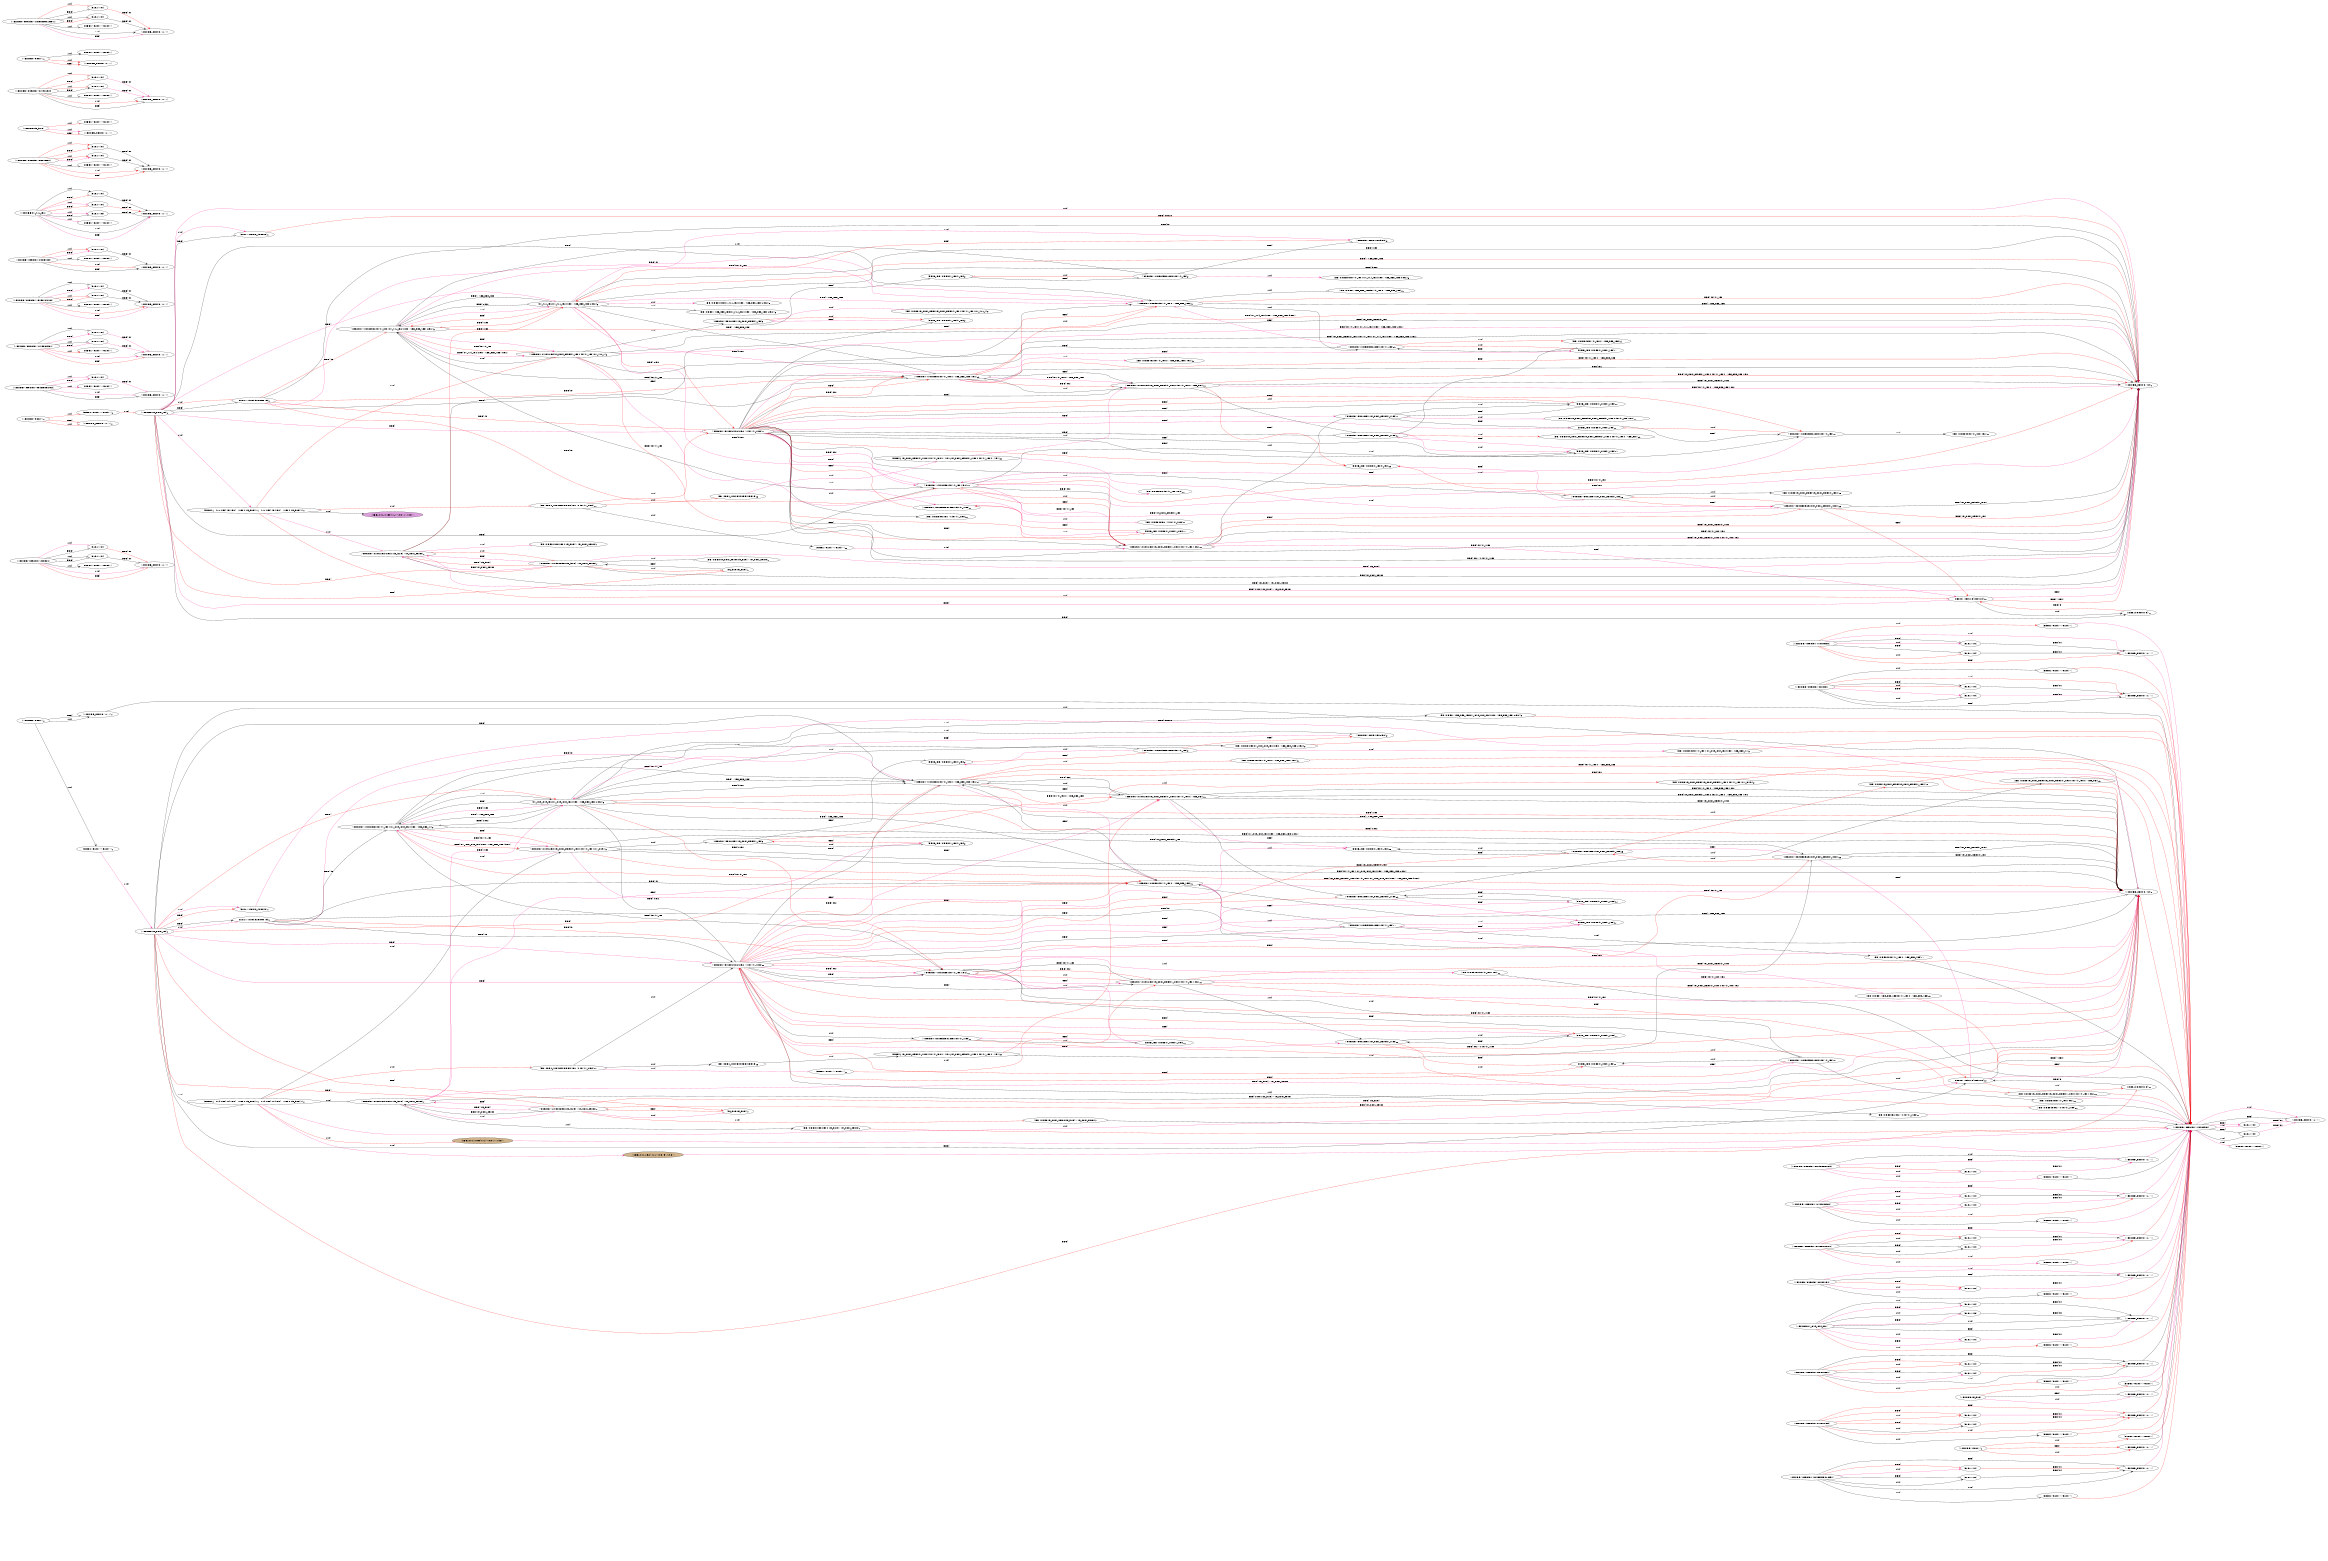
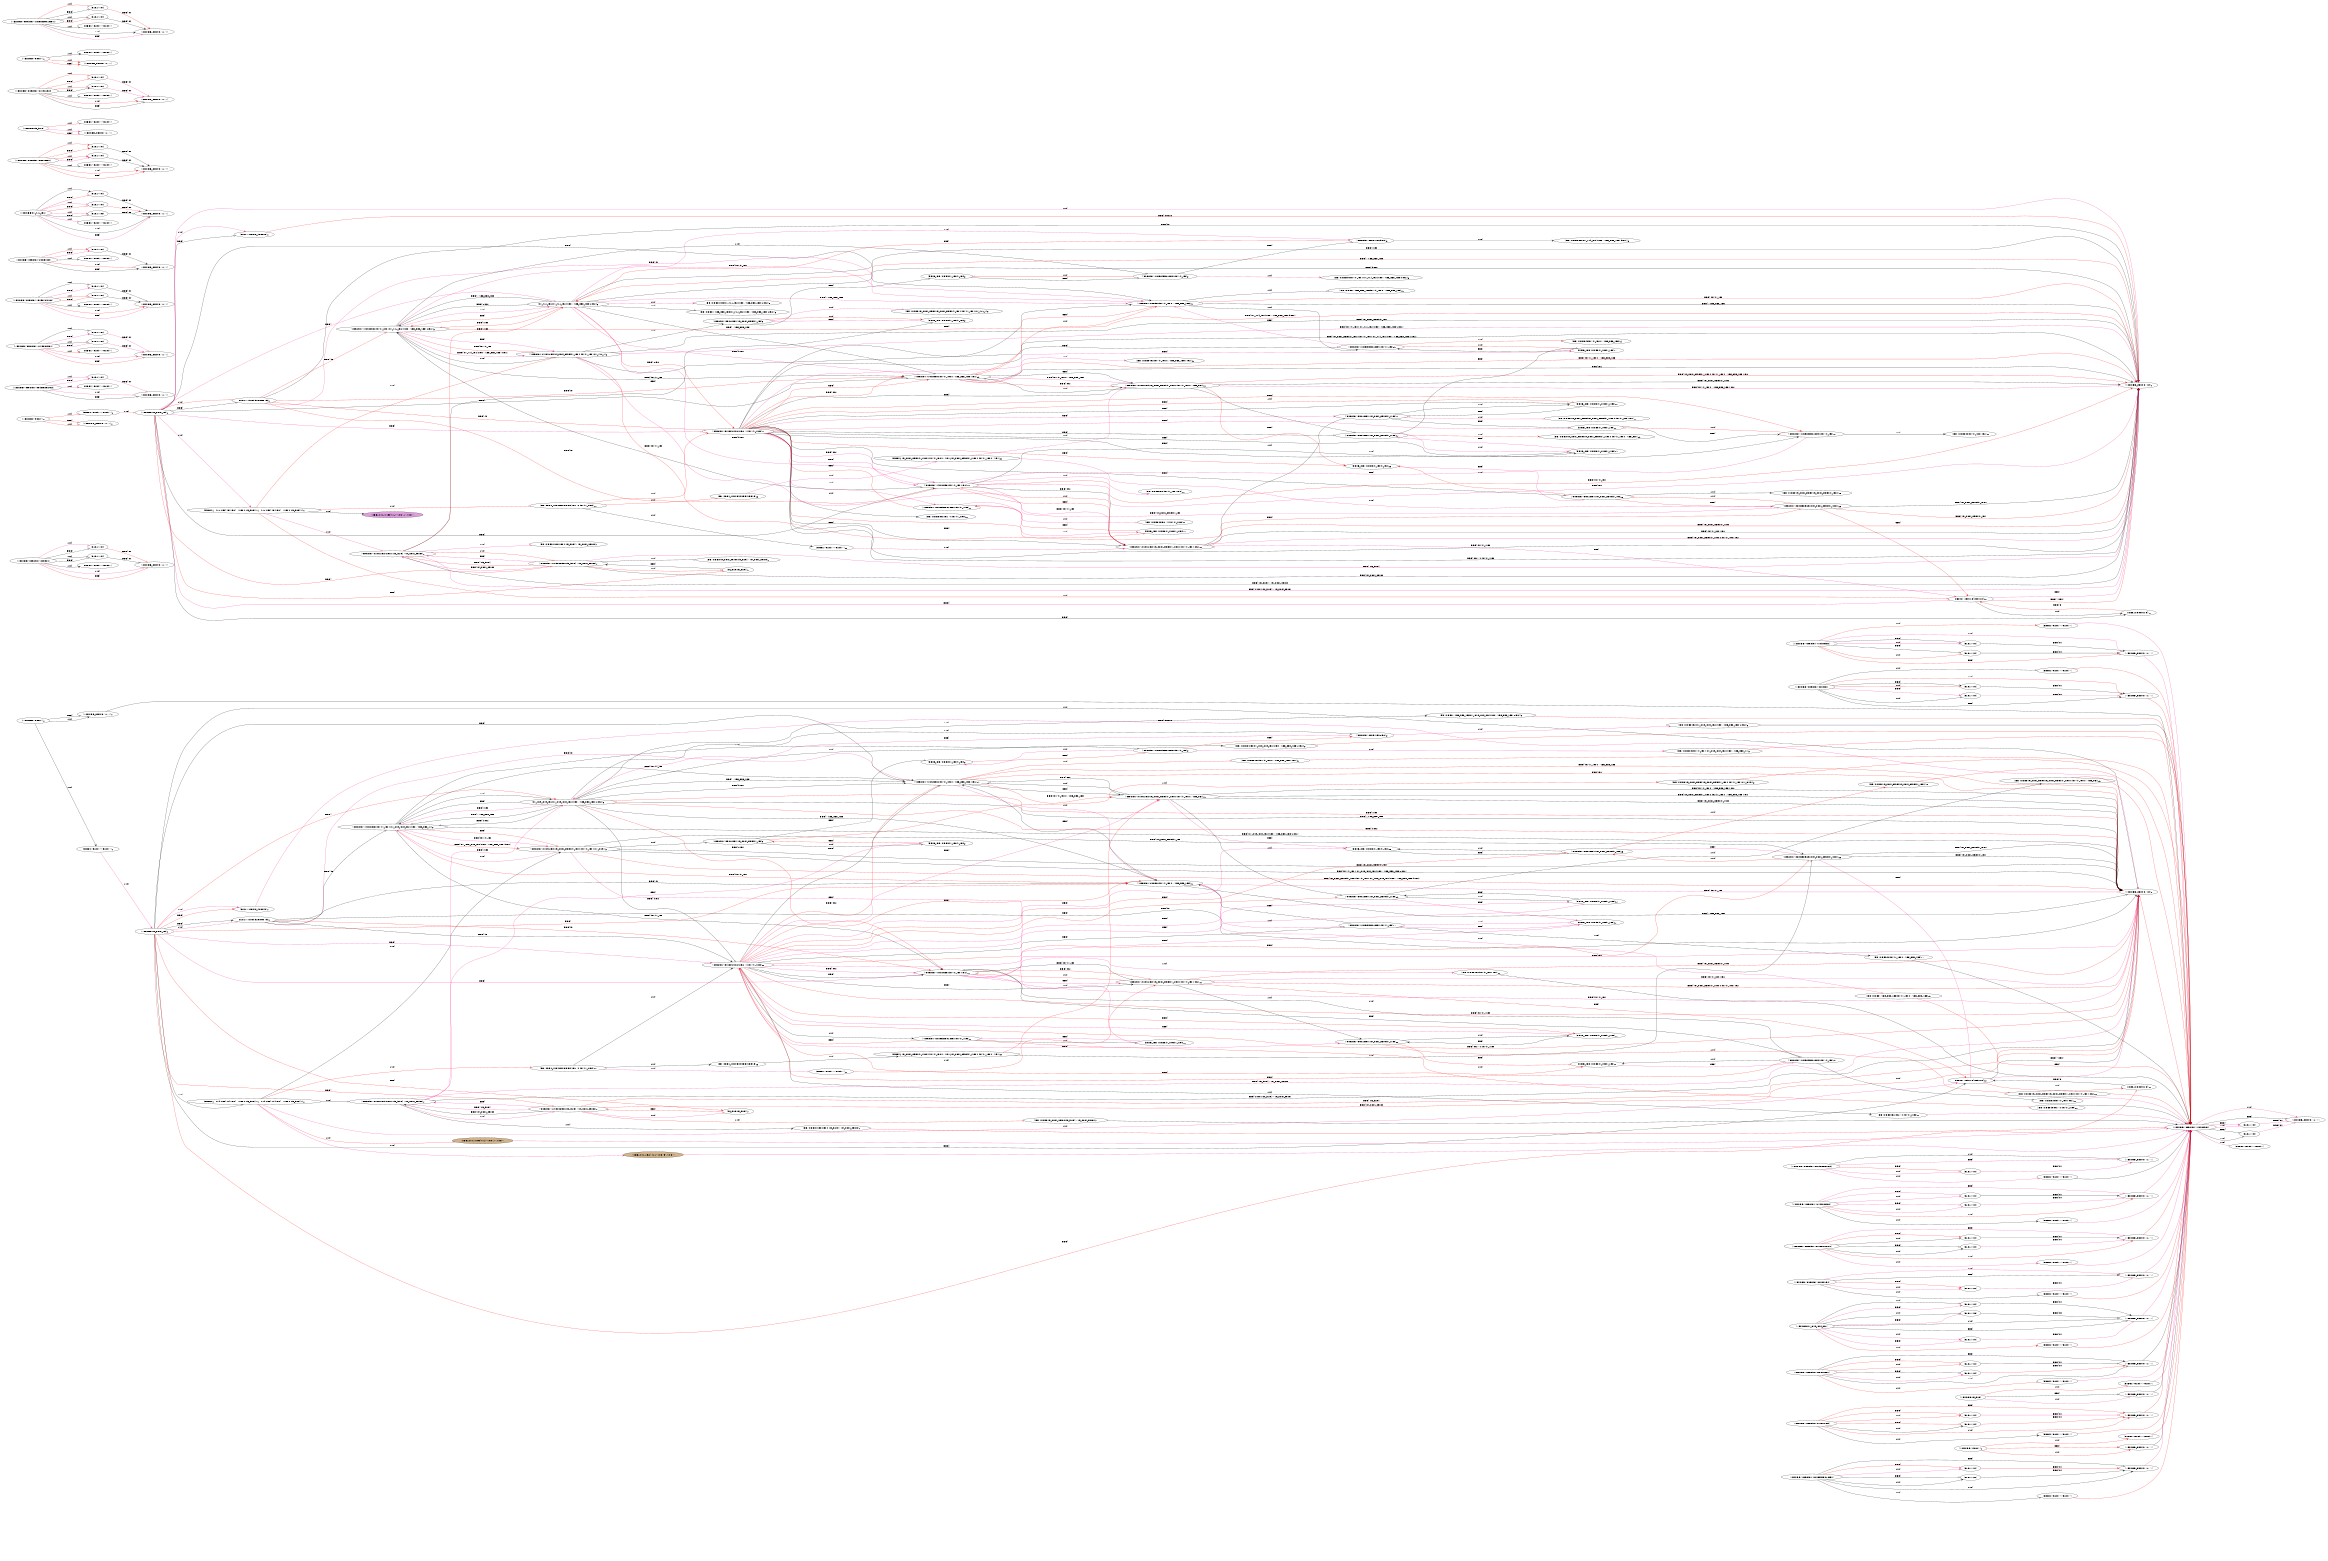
node "(IDENTIFIER,rem,div_u64_rem(nsec, NSEC_PER_SEC, &rem))": added
node "(IDENTIFIER,rem,div_long_long_rem(nsec, NSEC_PER_SEC, &rem))": added
